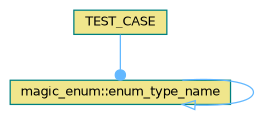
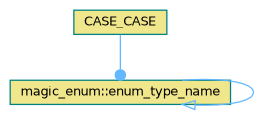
node "TEST_CASE": label "TEST_CASE" -> "CASE_CASE"
